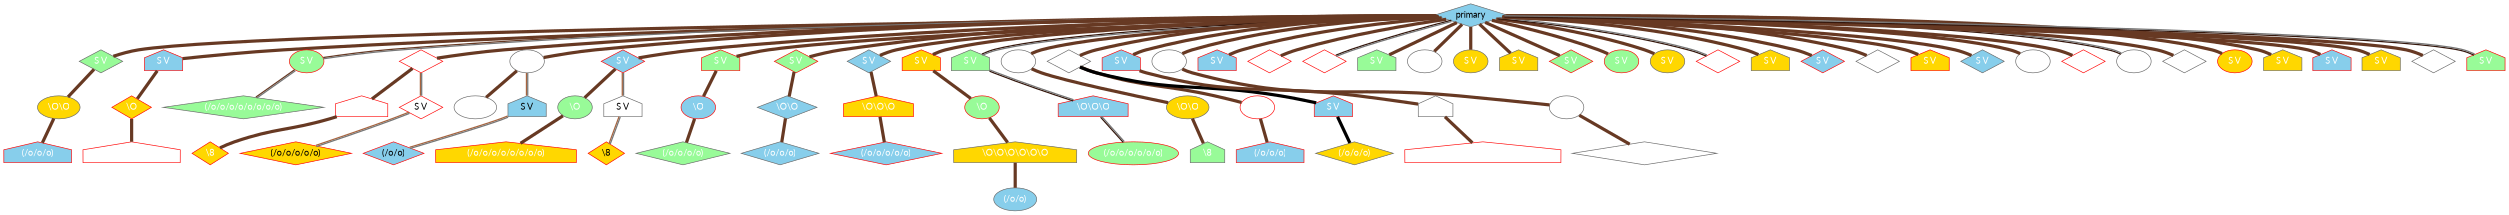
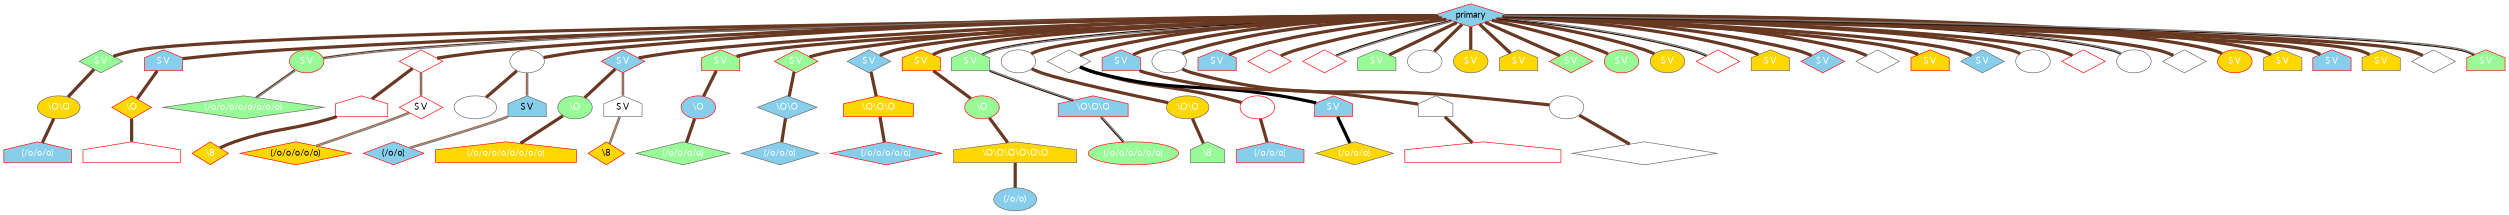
node "primary": color gray40 -> red
